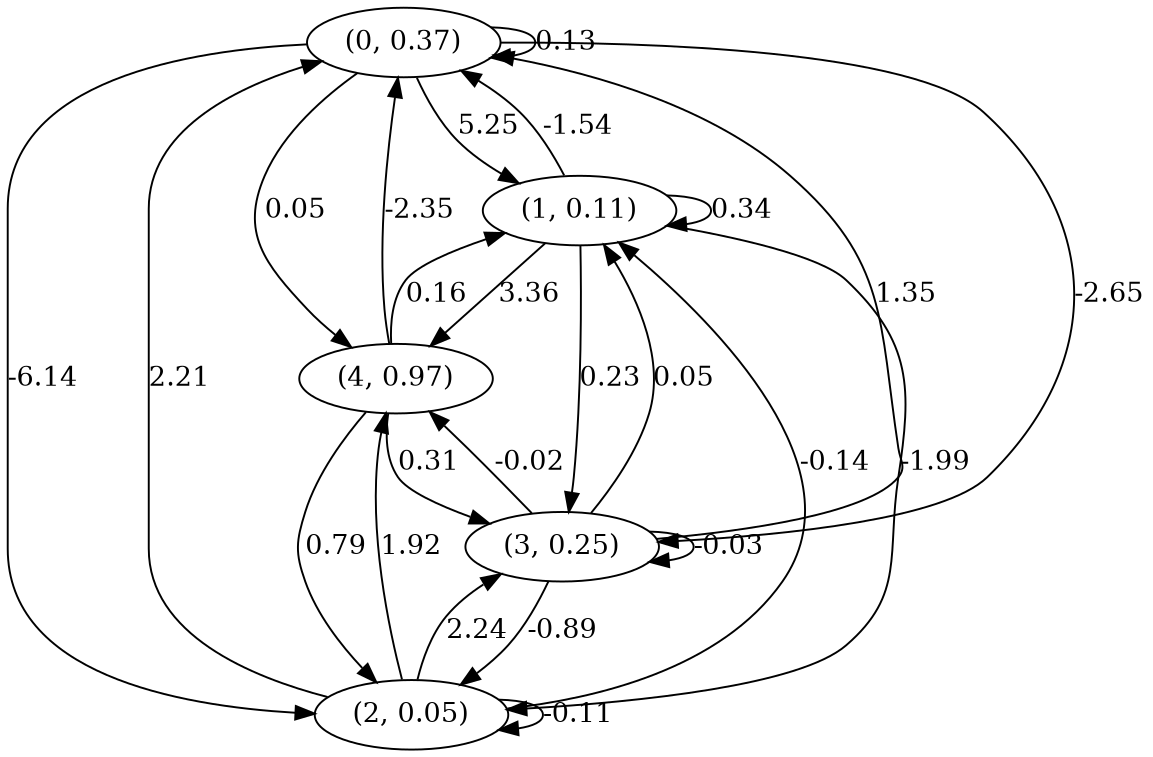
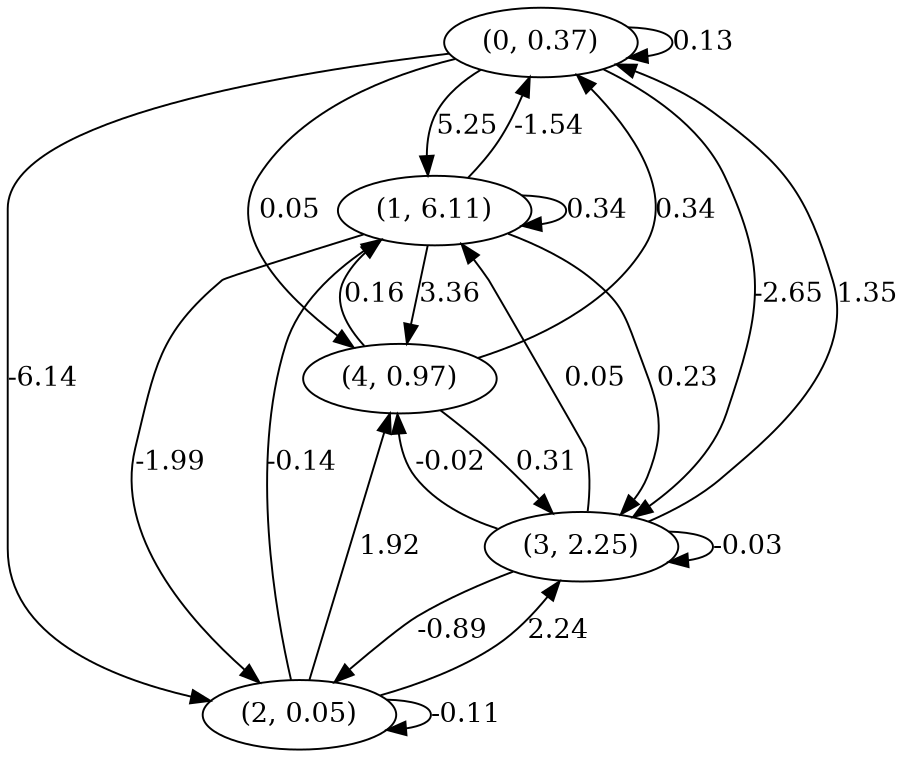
edge "(4, 0.97)" -> "(0, 0.37)": label "-2.35" -> "0.34"
node "(1, 0.11)": label "(1, 0.11)" -> "(1, 6.11)"
edge "(2, 0.05)" -> "(0, 0.37)": removed, label "2.21"
edge "(4, 0.97)" -> "(2, 0.05)": removed, label "0.79"
node "(3, 0.25)": label "(3, 0.25)" -> "(3, 2.25)"
